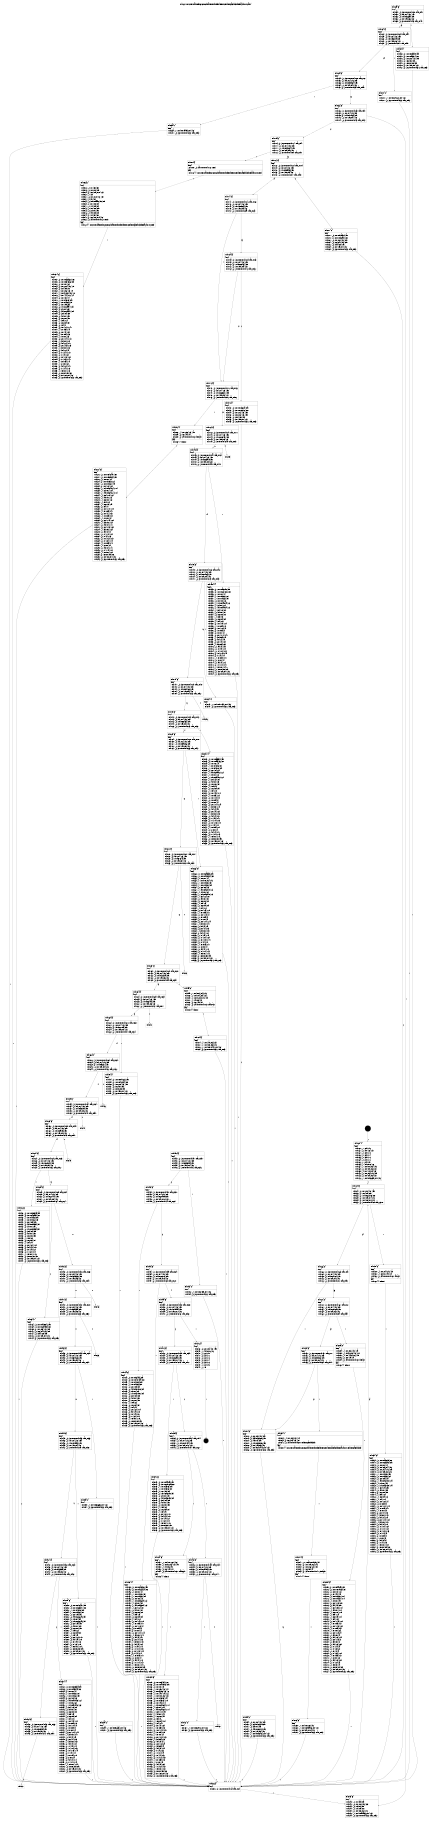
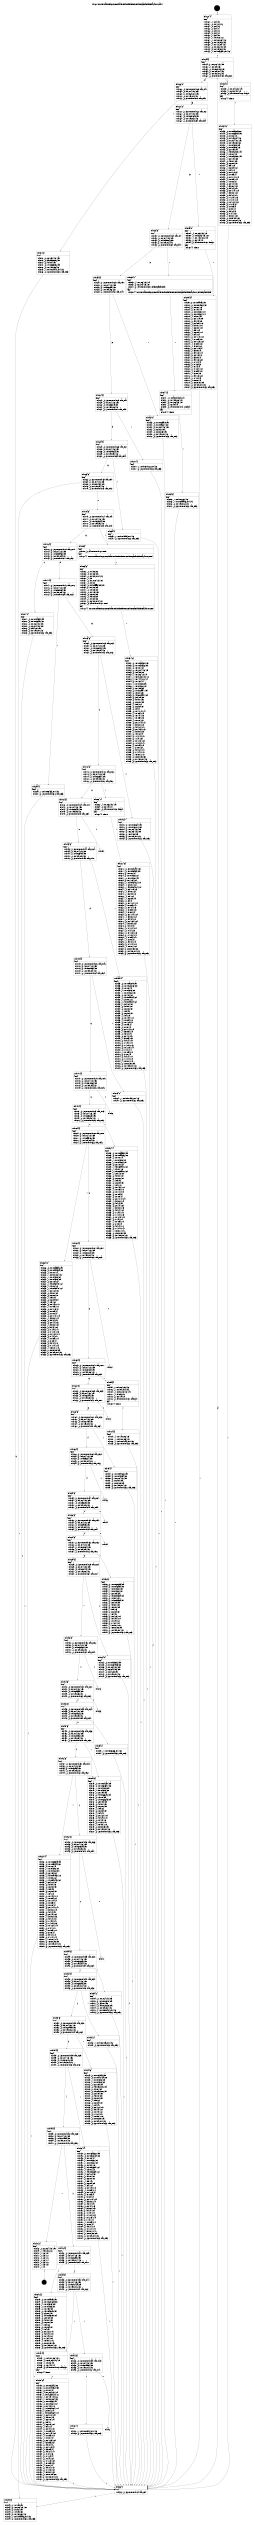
edge "0x401741 [25]" -> "0x401773 [25]": now "0x401741 [25]" -> "0x4022aa [12]"
edge "0x401692 [25]" -> "0x40201c [31]": now "0x401692 [25]" -> "0x4016ab [25]"
node "0x401999 [25]": added
